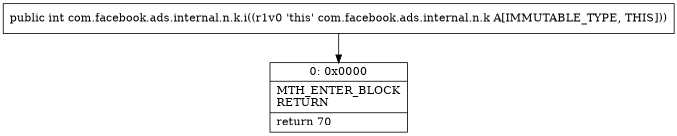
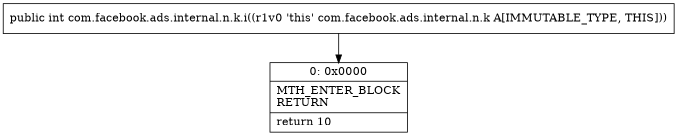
node "0: 0x0000": text "return 70" -> "return 10"
